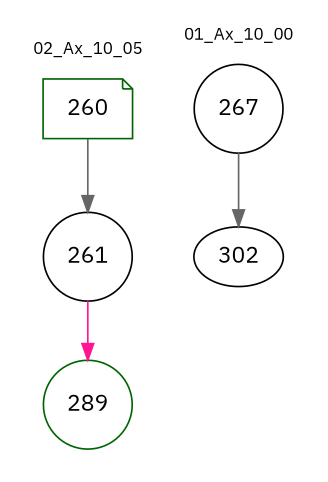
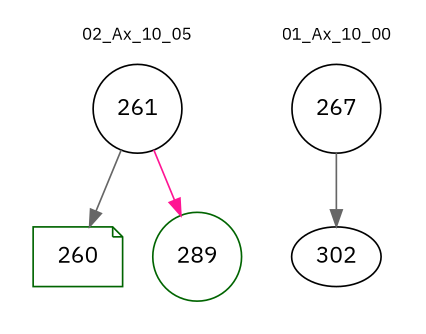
edge "260" -> "261": reversed
